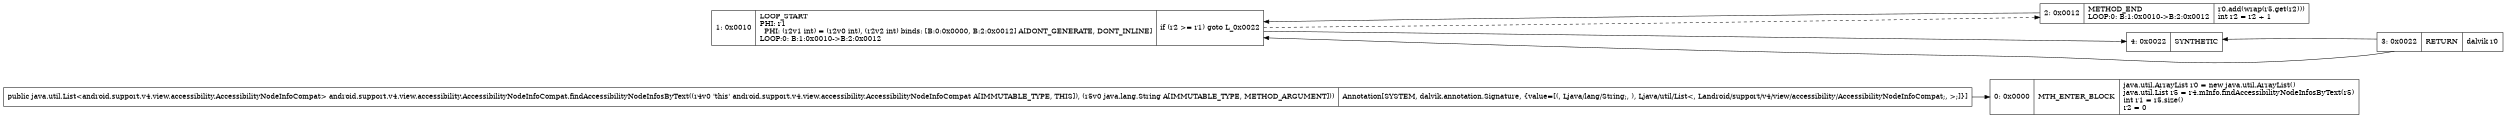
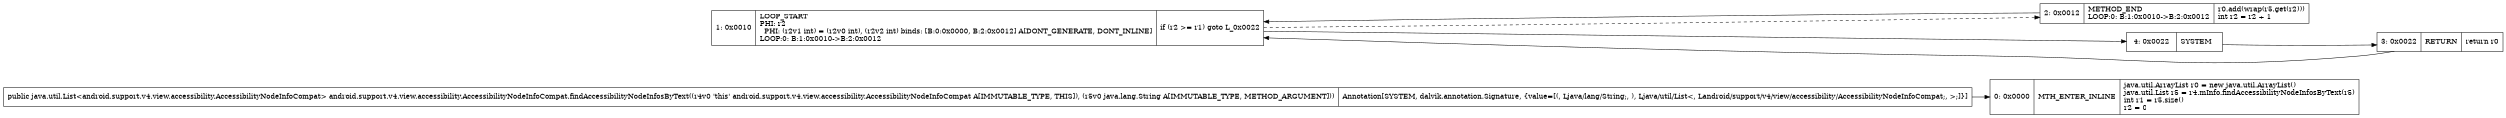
node "1: 0x0010": text "PHI: r1" -> "PHI: r2"
edge "3: 0x0022" -> "4: 0x0022": reversed
node "4: 0x0022": text "SYNTHETIC" -> "SYSTEM"
node "3: 0x0022": text "dalvik r0" -> "return r0"
node "0: 0x0000": text "MTH_ENTER_BLOCK" -> "MTH_ENTER_INLINE"
